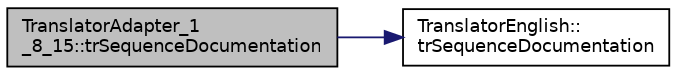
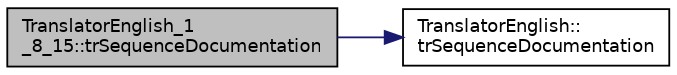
node "TranslatorAdapter_1 _8_15::trSequenceDocumentation": label "TranslatorAdapter_1 _8_15::trSequenceDocumentation" -> "TranslatorEnglish_1 _8_15::trSequenceDocumentation"
